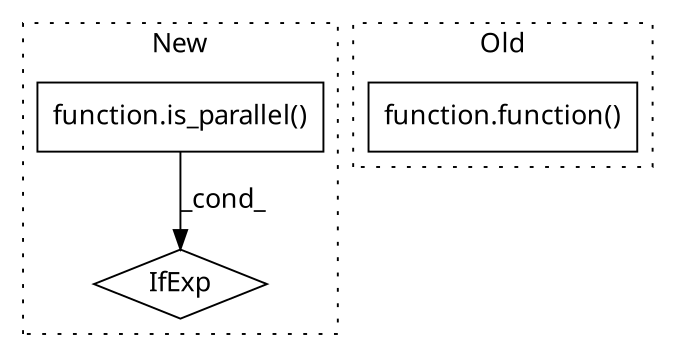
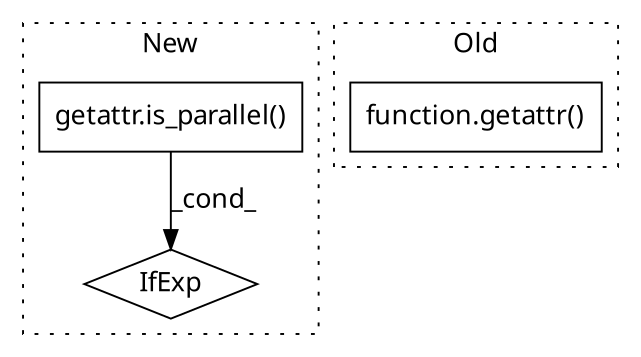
node "function.is_parallel()": label "function.is_parallel()" -> "getattr.is_parallel()"
node "function.function()": label "function.function()" -> "function.getattr()"
